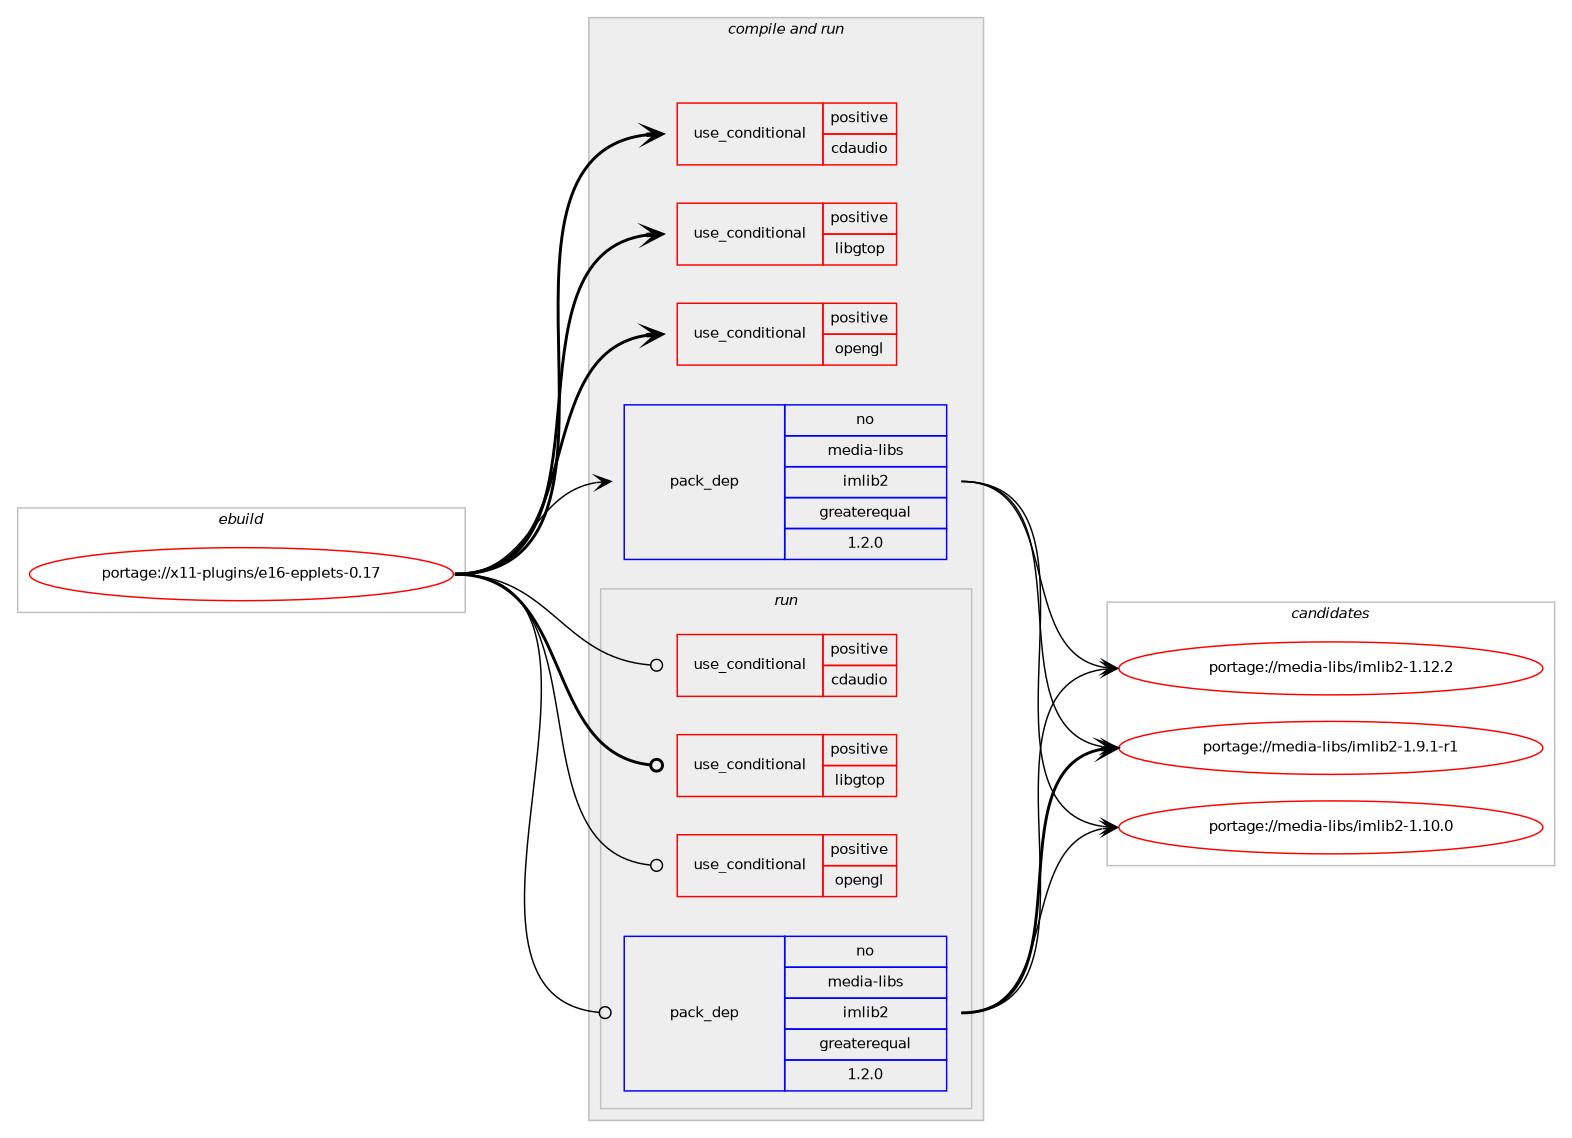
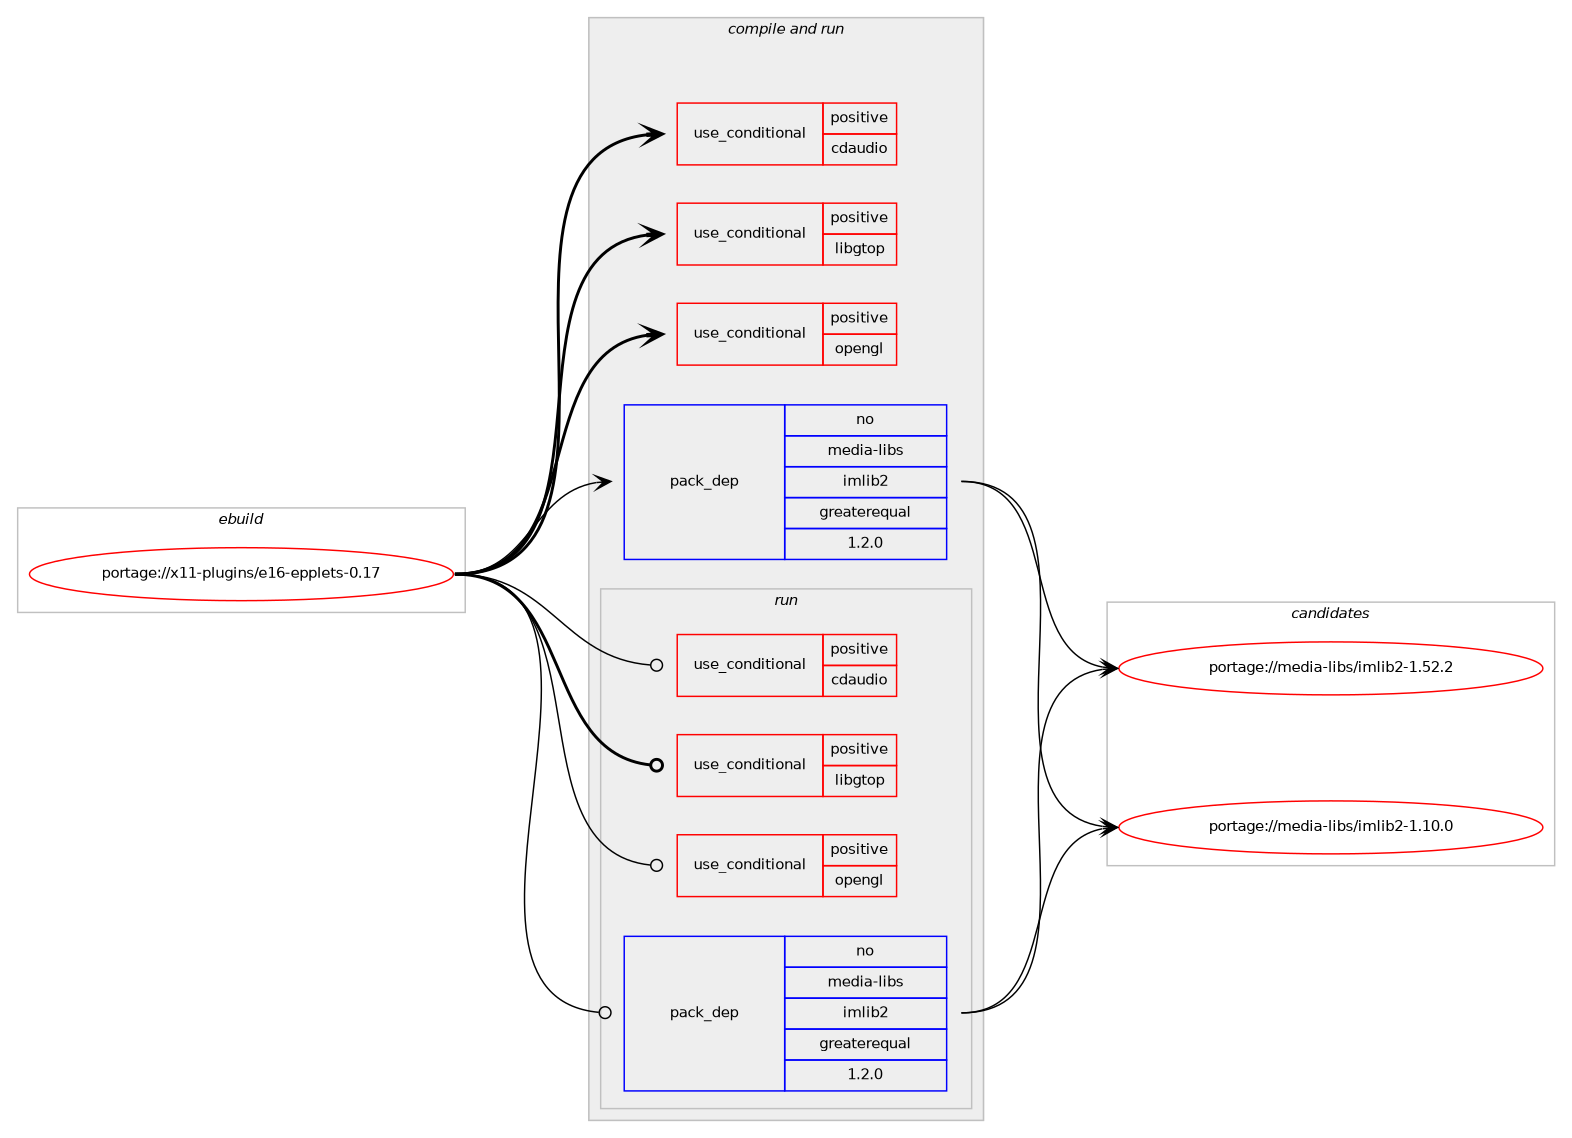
node "portage://media-libs/imlib2-1.12.2": label "portage://media-libs/imlib2-1.12.2" -> "portage://media-libs/imlib2-1.52.2"
node "portage://media-libs/imlib2-1.9.1-r1": removed
